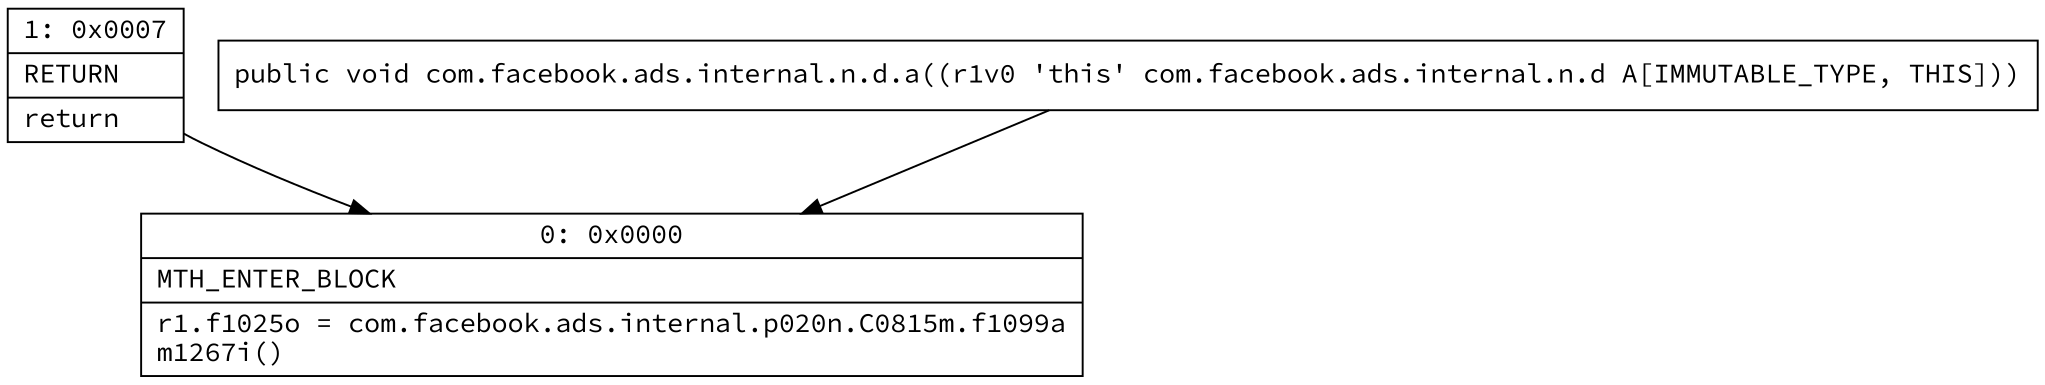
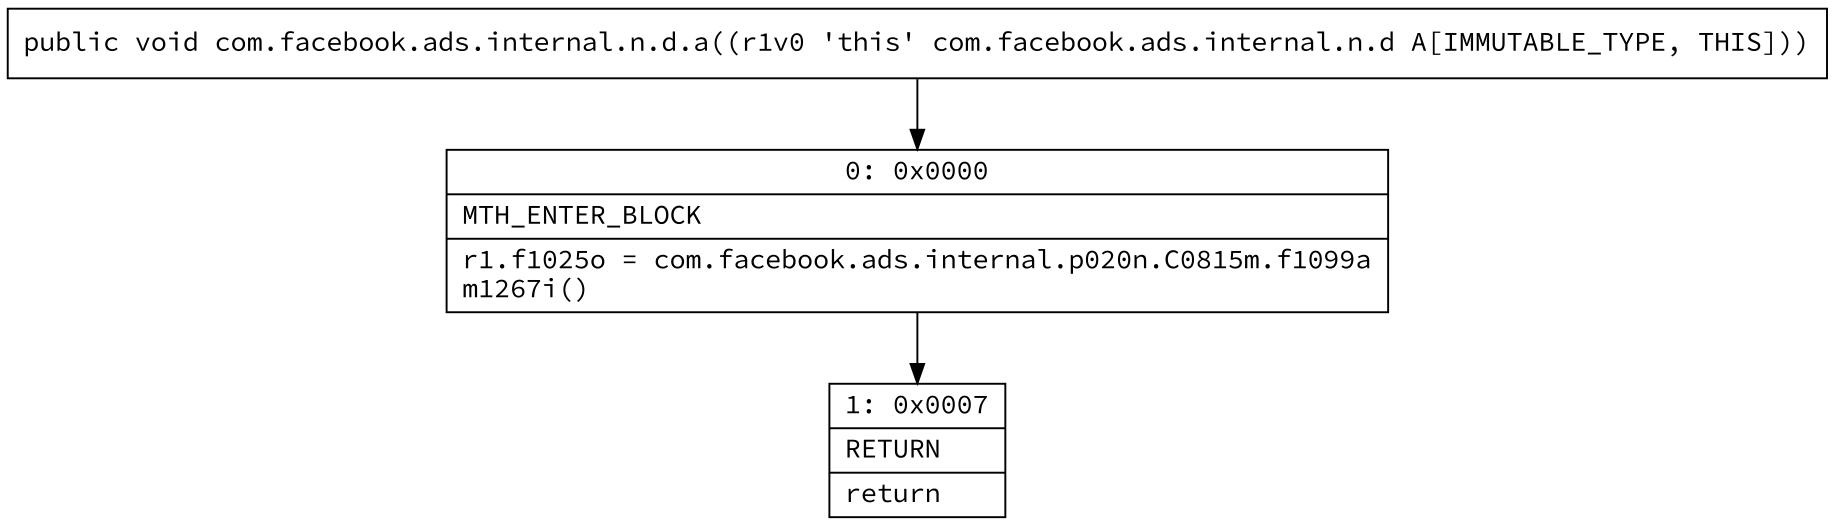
edge "1: 0x0007" -> "0: 0x0000": reversed
